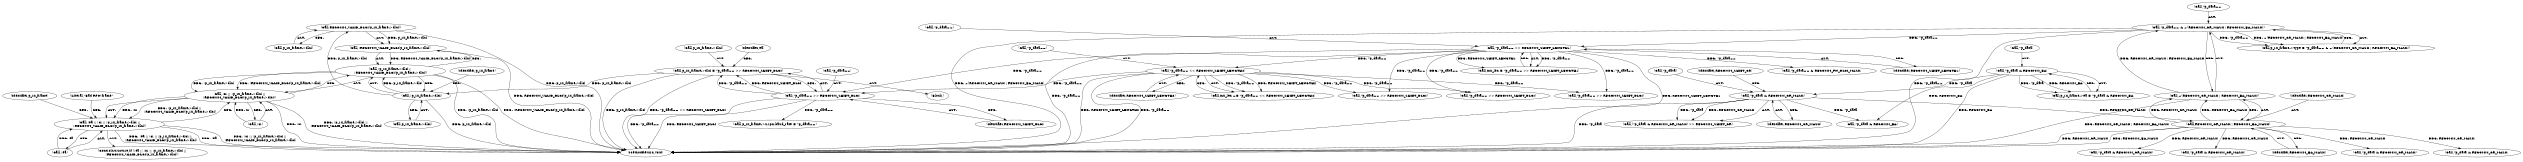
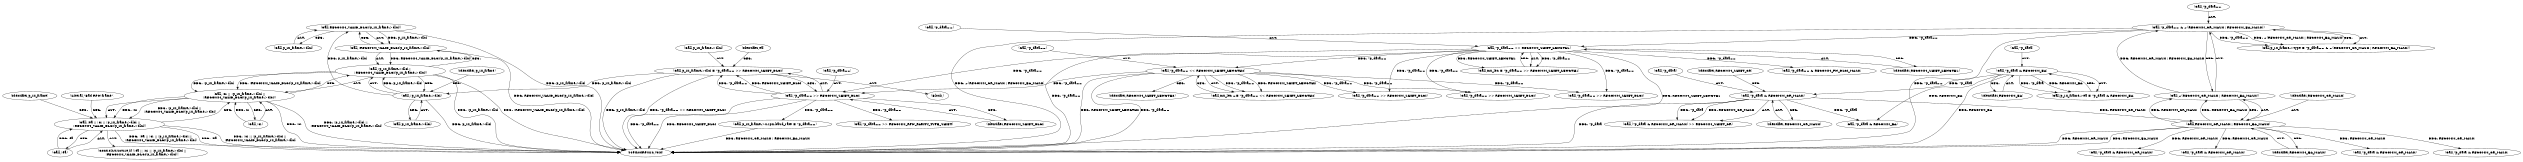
edge "(Call,!RFCOMM_VALID_DLCI(p_rx_frame->dlci))" -> "(Call,RFCOMM_VALID_DLCI(p_rx_frame->dlci))": added, label "CFG:"
edge "(Identifier,RFCOMM_SHIFT_LENGTH2)" -> "(Call,*p_data++ << RFCOMM_SHIFT_LENGTH2)": removed, label "AST:"
node "(Identifier,RFCOMM_EA)": added
node "(Call,*p_data++ >> RFCOMM_RPN_PARITY_TYPE_SHIFT)": added
edge "(Call,~(RFCOMM_CR_MASK | RFCOMM_EA_MASK))" -> "(MethodReturn,void)": now "(Call,p_rx_frame->u.rpn.baud_rate = *p_data++)" -> "(MethodReturn,void)"
